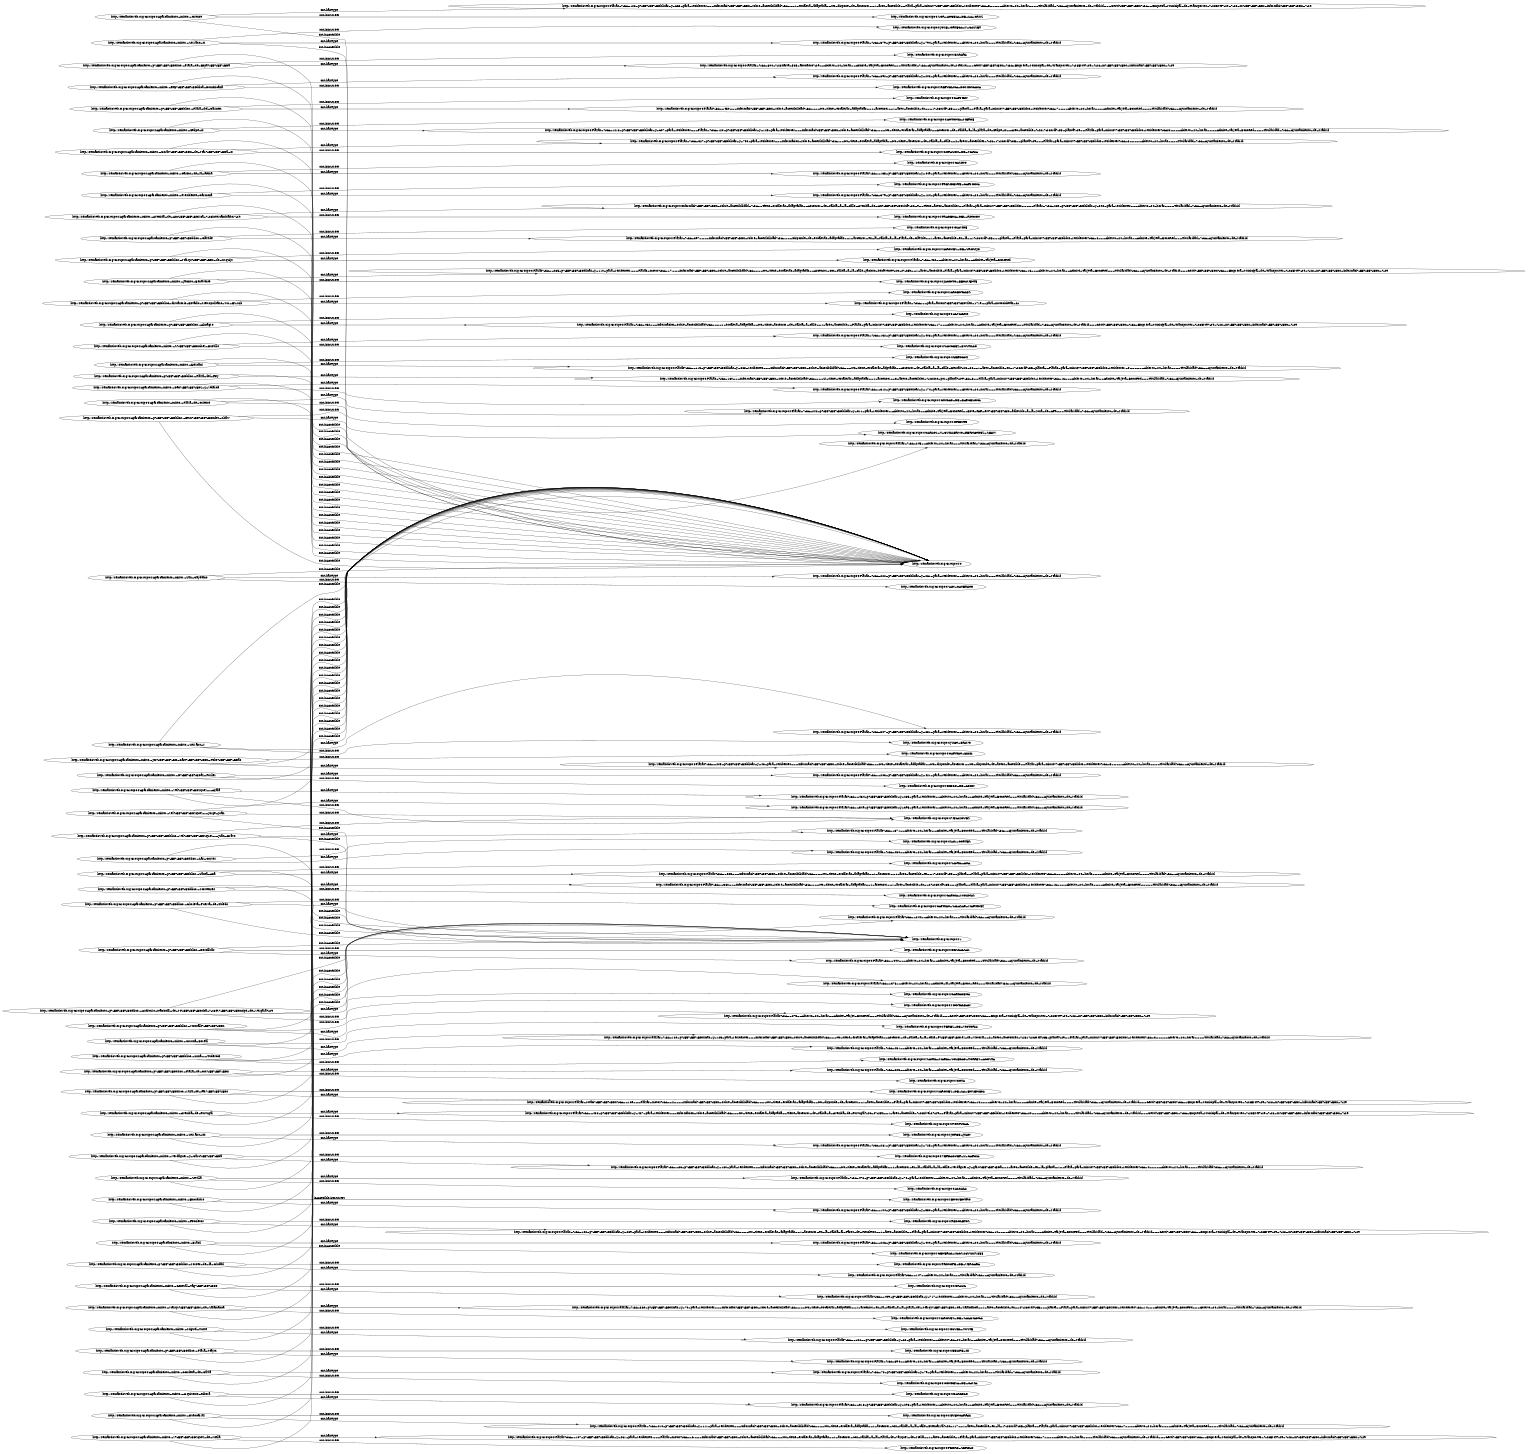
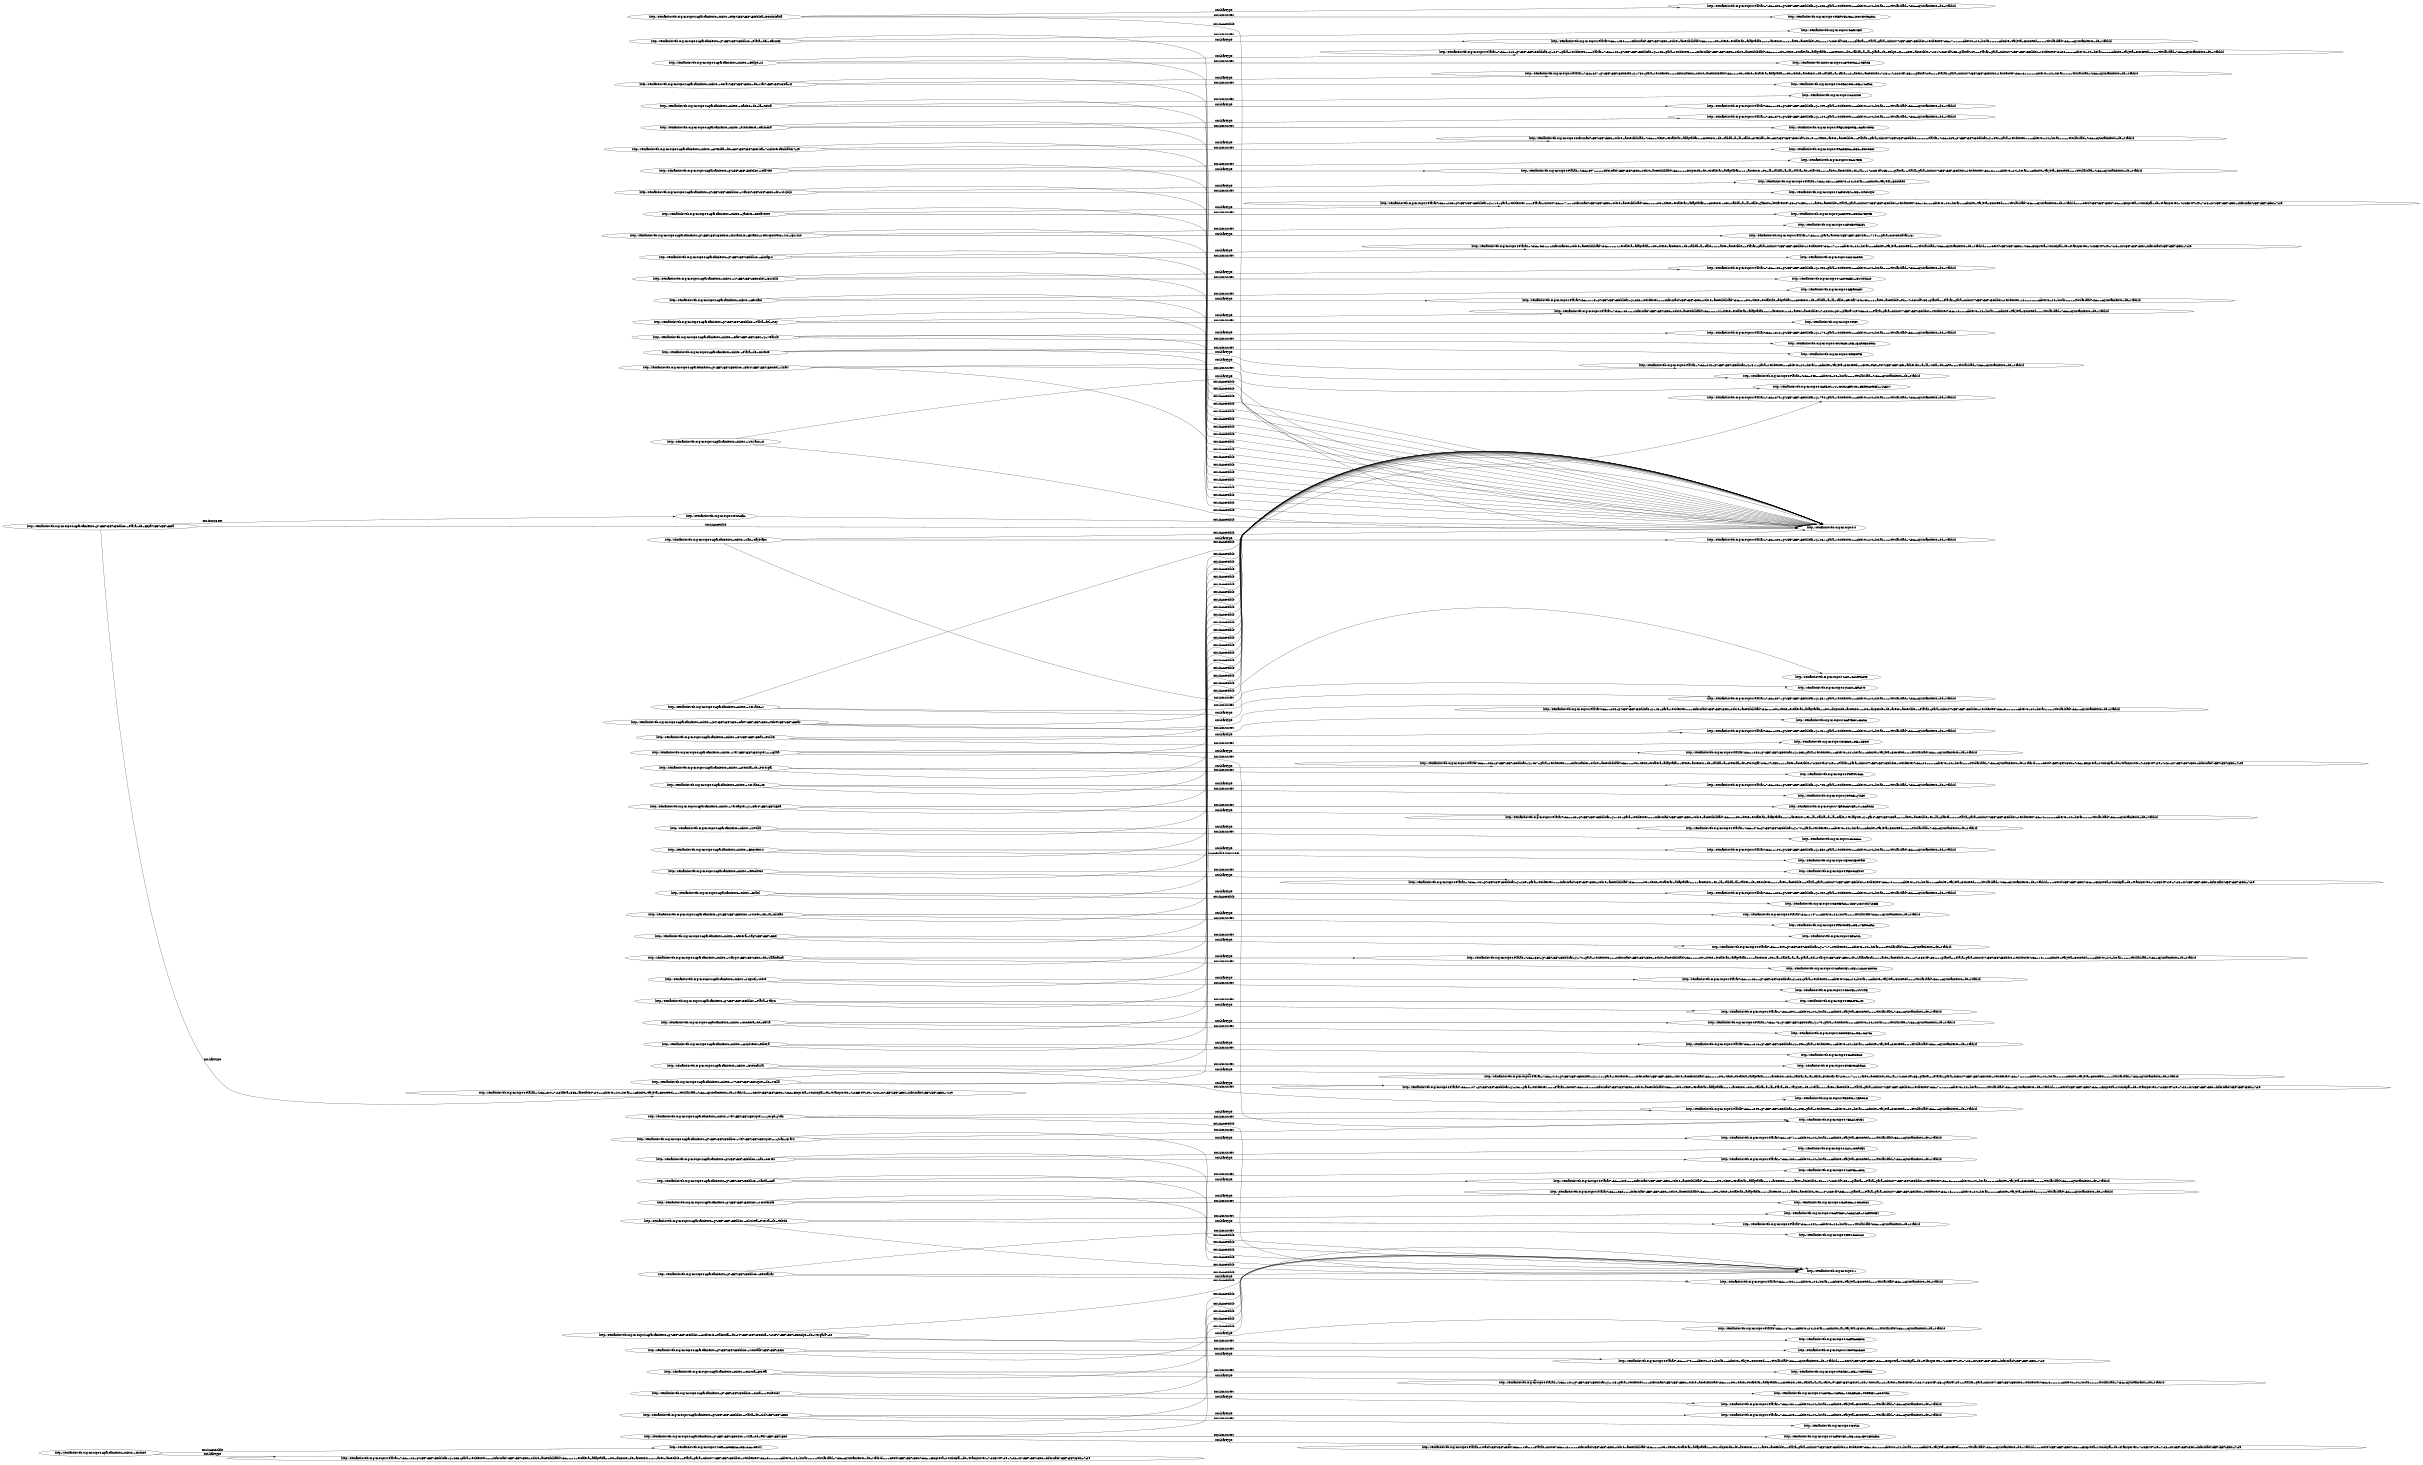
edge "http://semanticweb.org/Group04/Aparcamiento+mixto.+Orense" -> "http://semanticweb.org/Group04/SOR+ANGELA+DE+LA+CRUZ": label "ont:isInStreet" -> "ont:isAccesible"
node "http://semanticweb.org/Group04/JOSE+ORTEGA+Y+GASSET": removed
node "http://semanticweb.org/Group04/ANTONIA+MERCE": label "http://semanticweb.org/Group04/ANTONIA+MERCE" -> "http://semanticweb.mixto/Group04/ANTONIA+MERCE"
node "http://semanticweb.org/Group04/REY": added
edge "http://semanticweb.org/Group04/Aparcamiento+mixto.+Orense" -> "http://semanticweb.org/Group04/0": now "http://semanticweb.org/Group04/ESPAÑA" -> "http://semanticweb.org/Group04/0"
